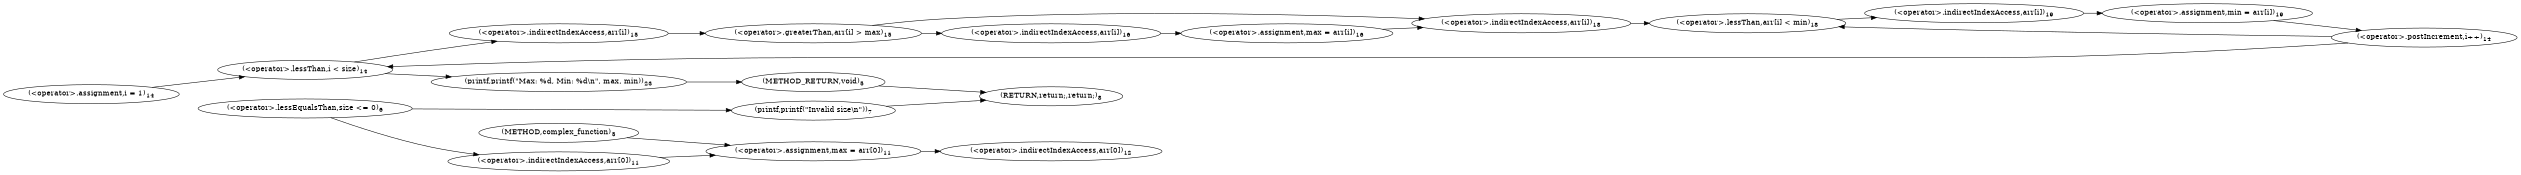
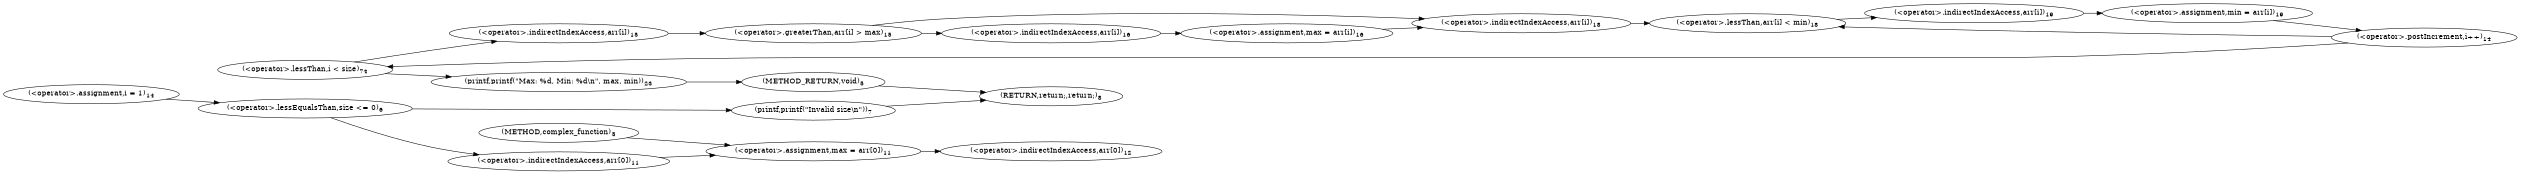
node "(<operator>.lessThan,i < size)": text "14" -> "74"
edge "(<operator>.assignment,i = 1)" -> "(<operator>.lessThan,i < size)": now "(<operator>.assignment,i = 1)" -> "(<operator>.lessEqualsThan,size <= 0)"
